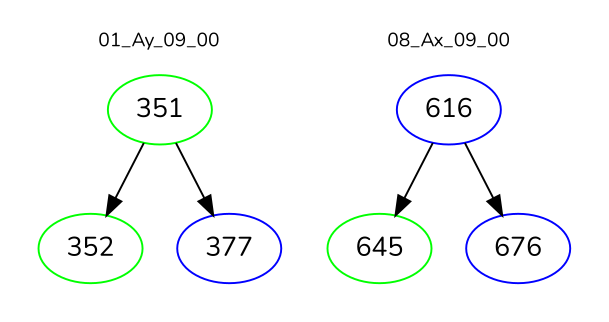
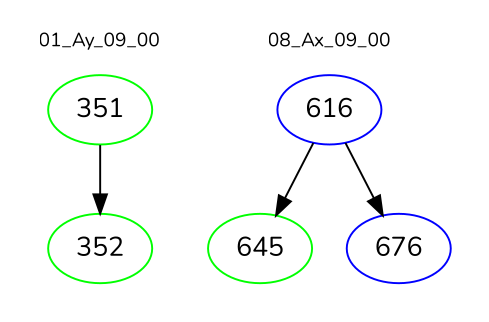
node "377": removed
